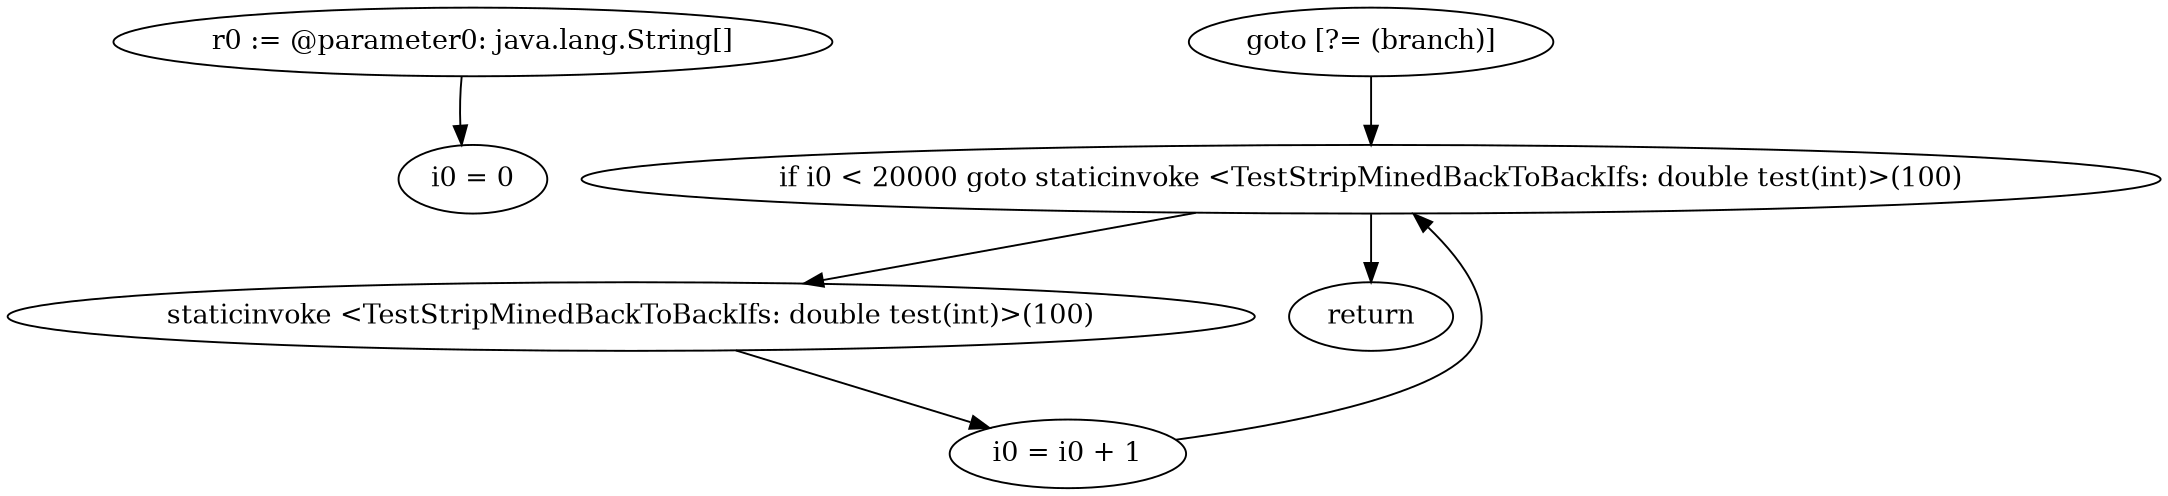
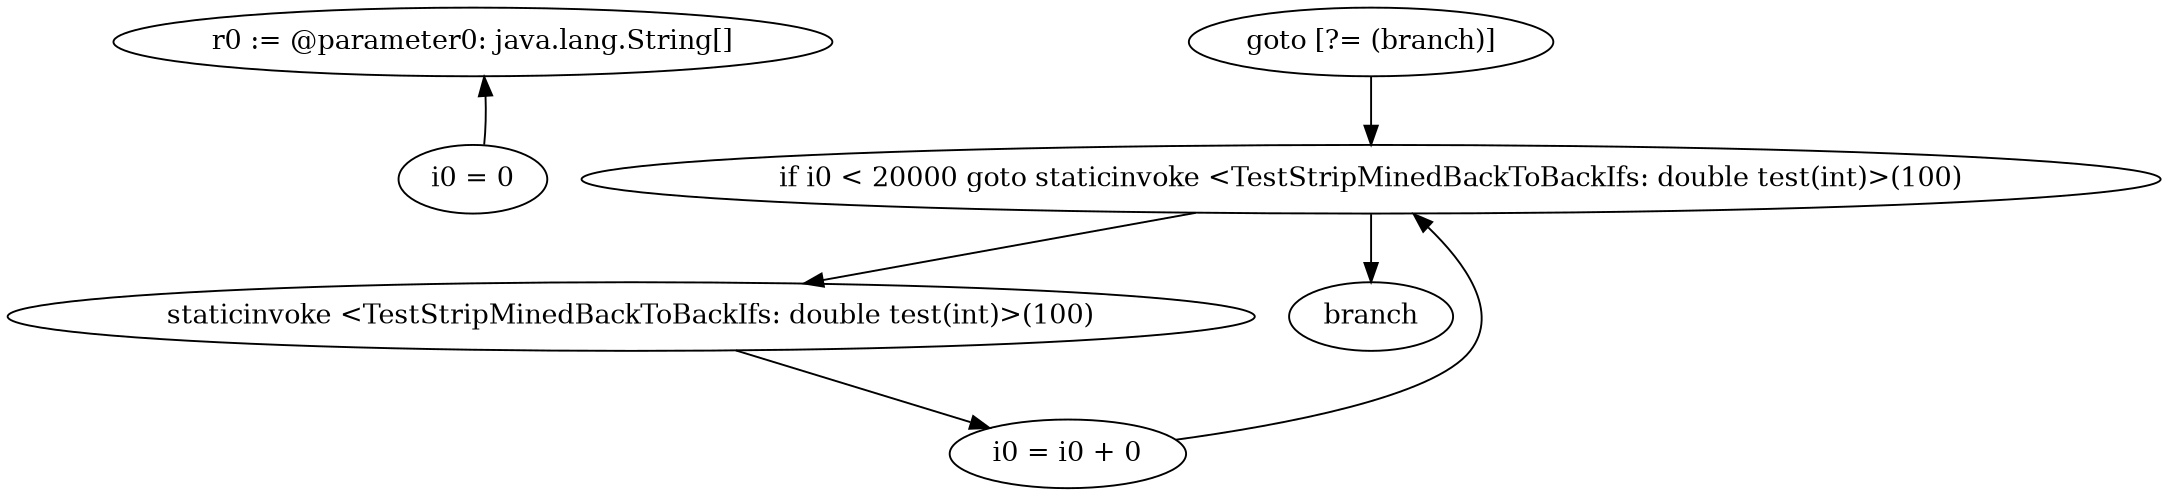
edge "r0 := @parameter0: java.lang.String[]" -> "i0 = 0": reversed
node "return": label "return" -> "branch"
node "i0 = i0 + 1": label "i0 = i0 + 1" -> "i0 = i0 + 0"
